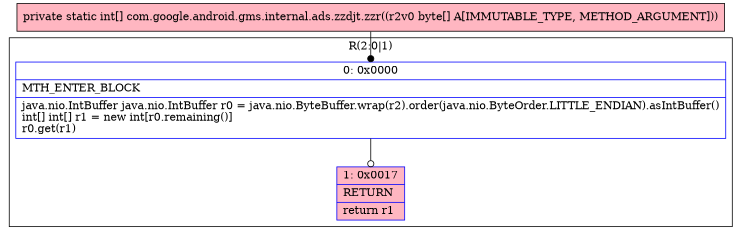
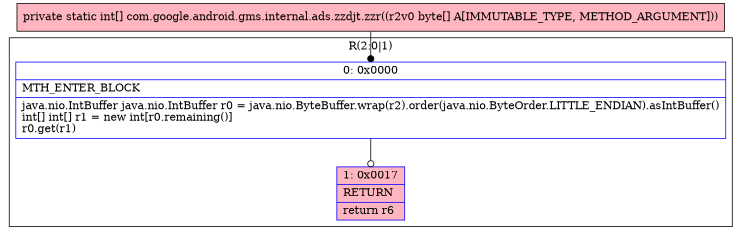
node "1: 0x0017": text "return r1" -> "return r6"
